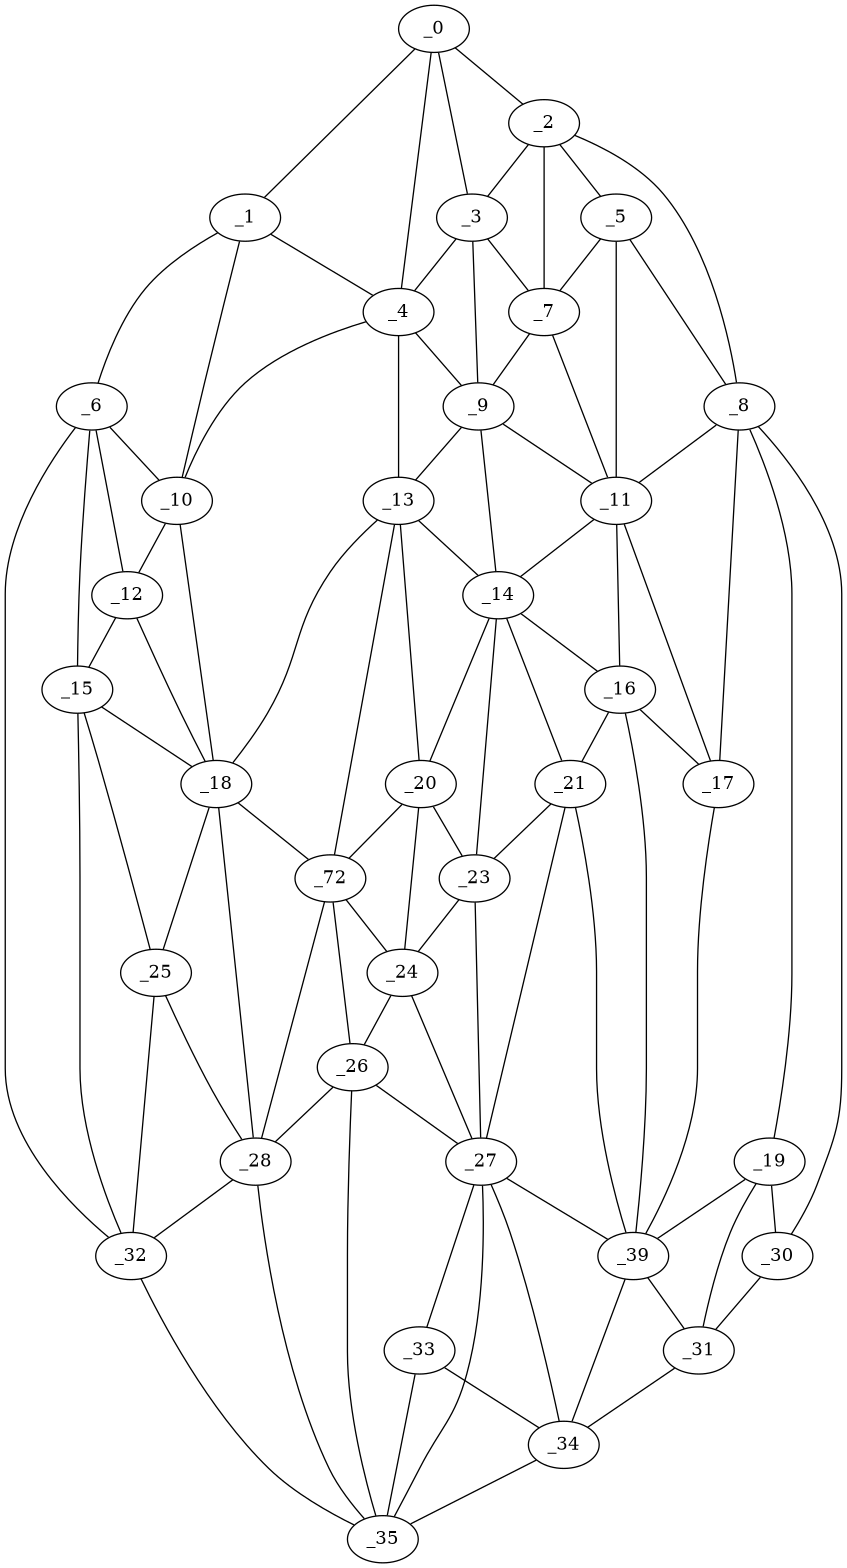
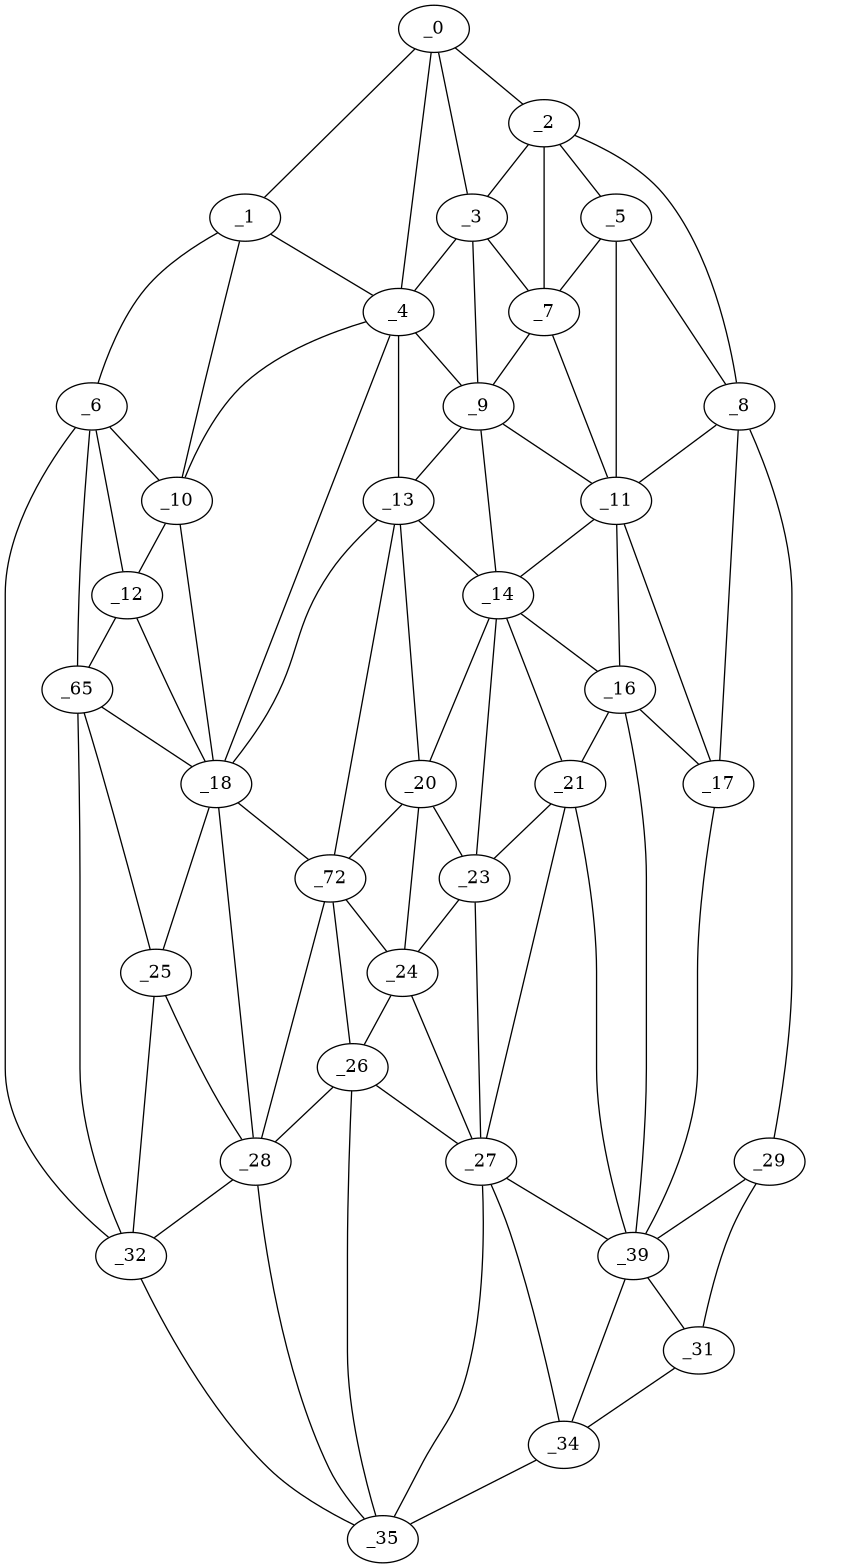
edge "_4" -- "_18": added
node "_15": label "_15" -> "_65"
node "_19": label "_19" -> "_29"
node "_30": removed
node "_33": removed
